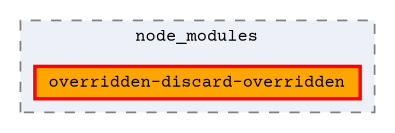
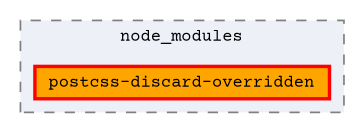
node "overridden-discard-overridden": label "overridden-discard-overridden" -> "postcss-discard-overridden"
